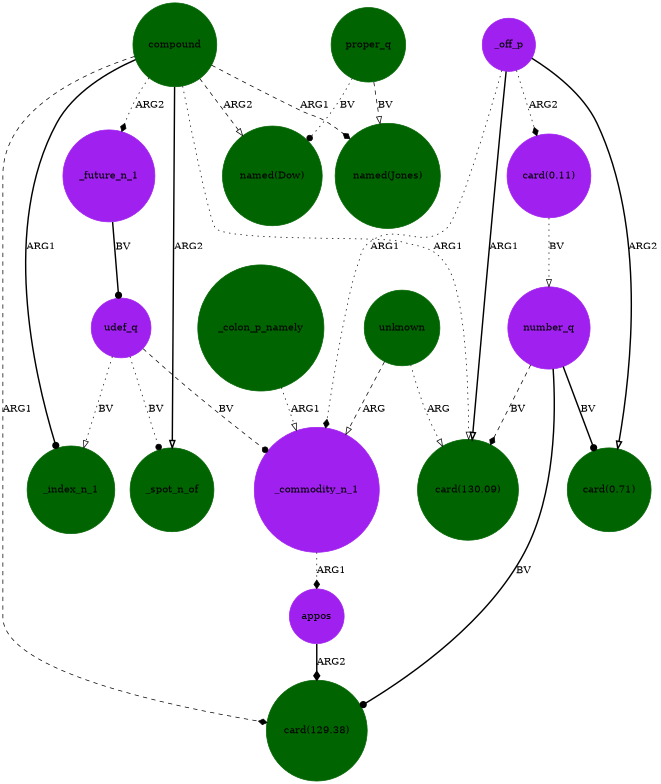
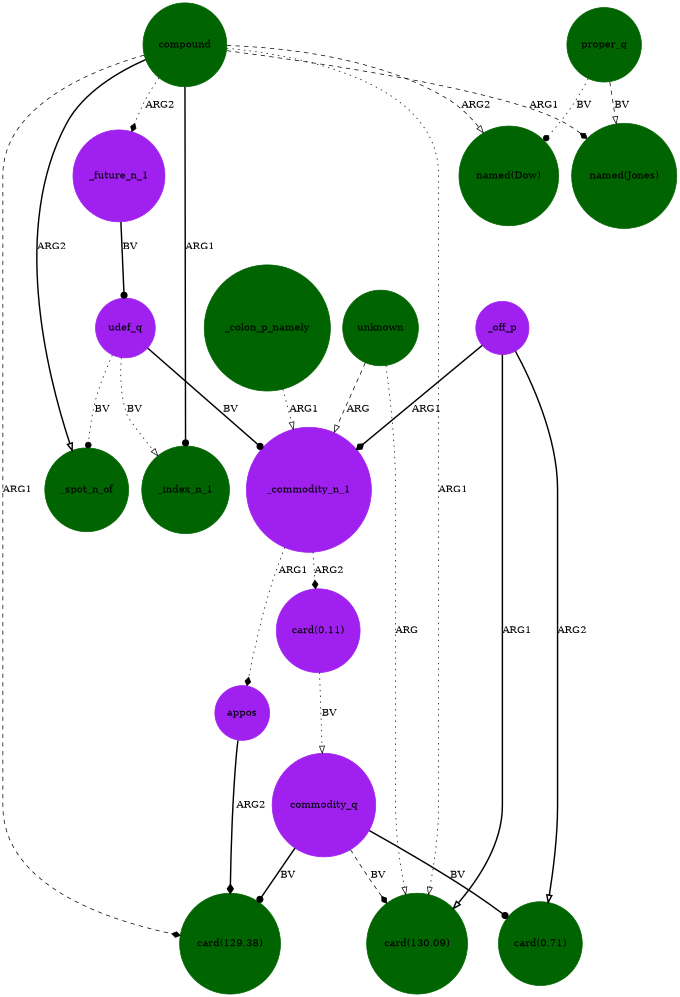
edge "_off_p" -> "card(0.11)": now "_commodity_n_1" -> "card(0.11)"
edge "_off_p" -> "_commodity_n_1": style dotted -> bold
node "number_q": label "number_q" -> "commodity_q"
edge "udef_q" -> "_commodity_n_1": style dashed -> bold
